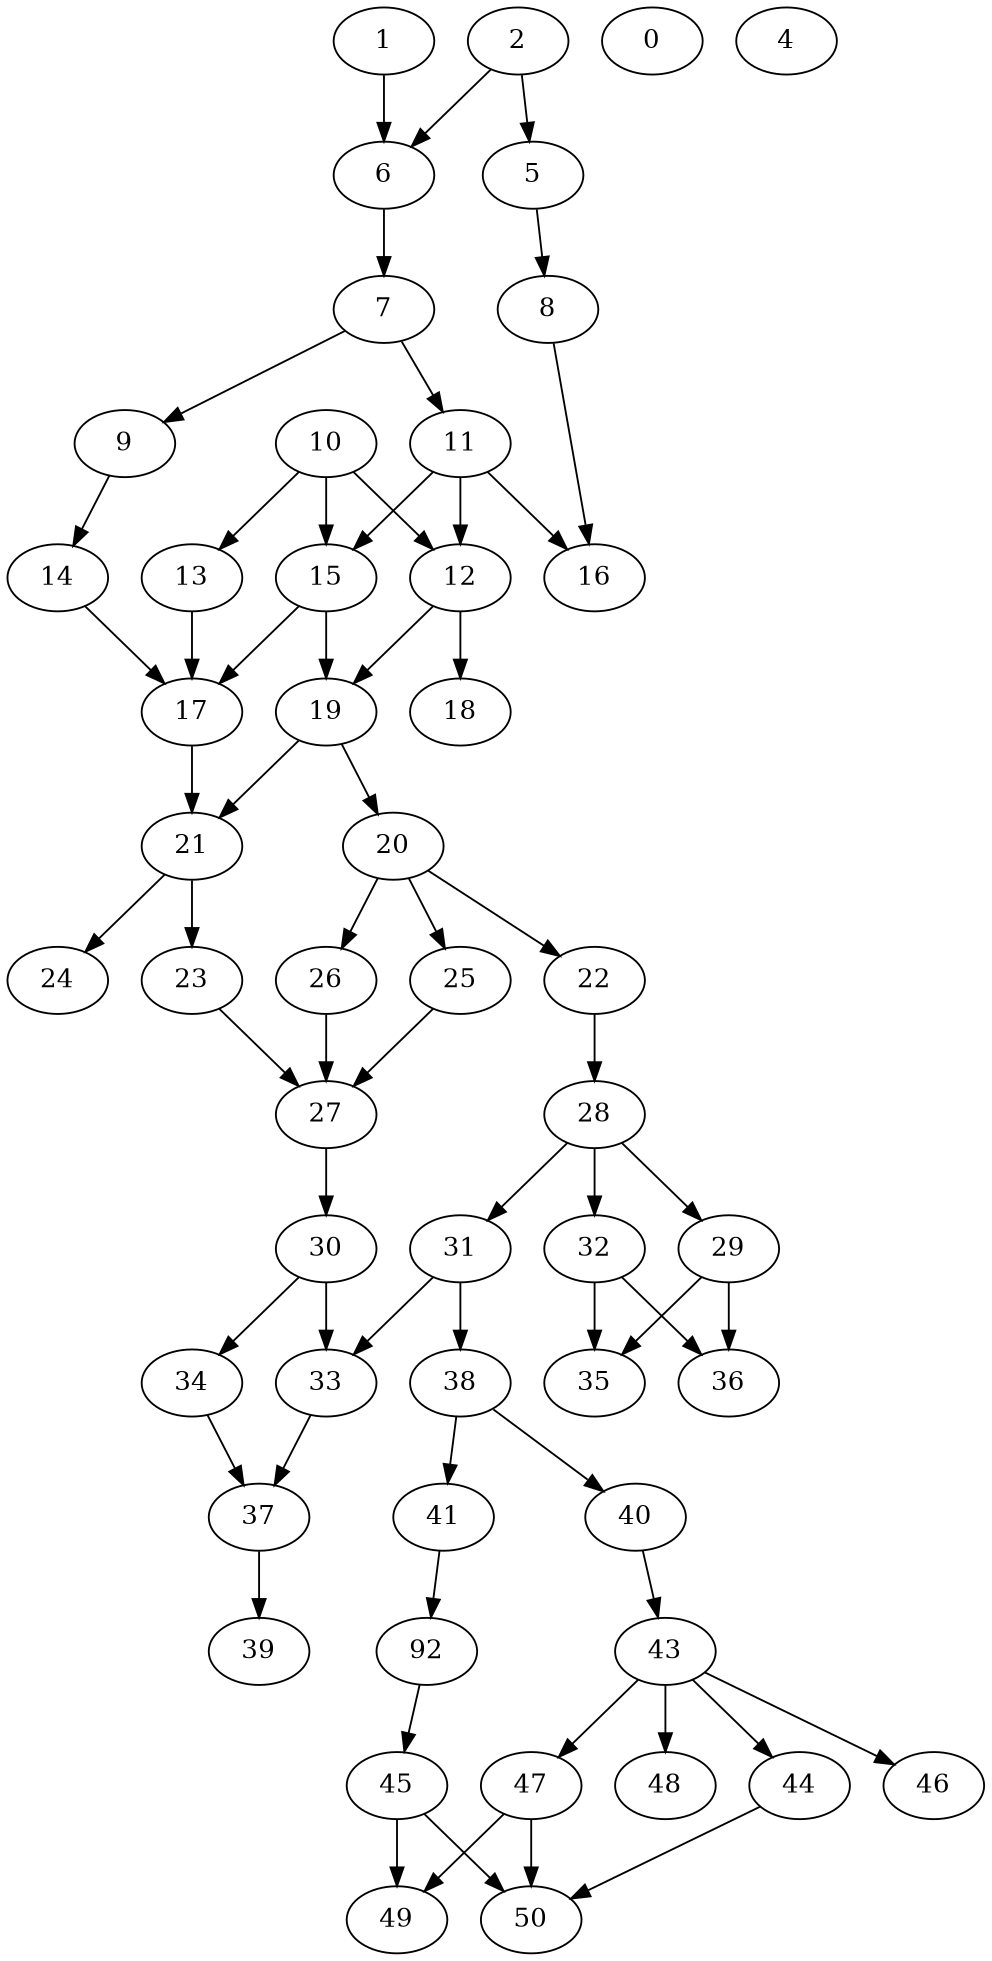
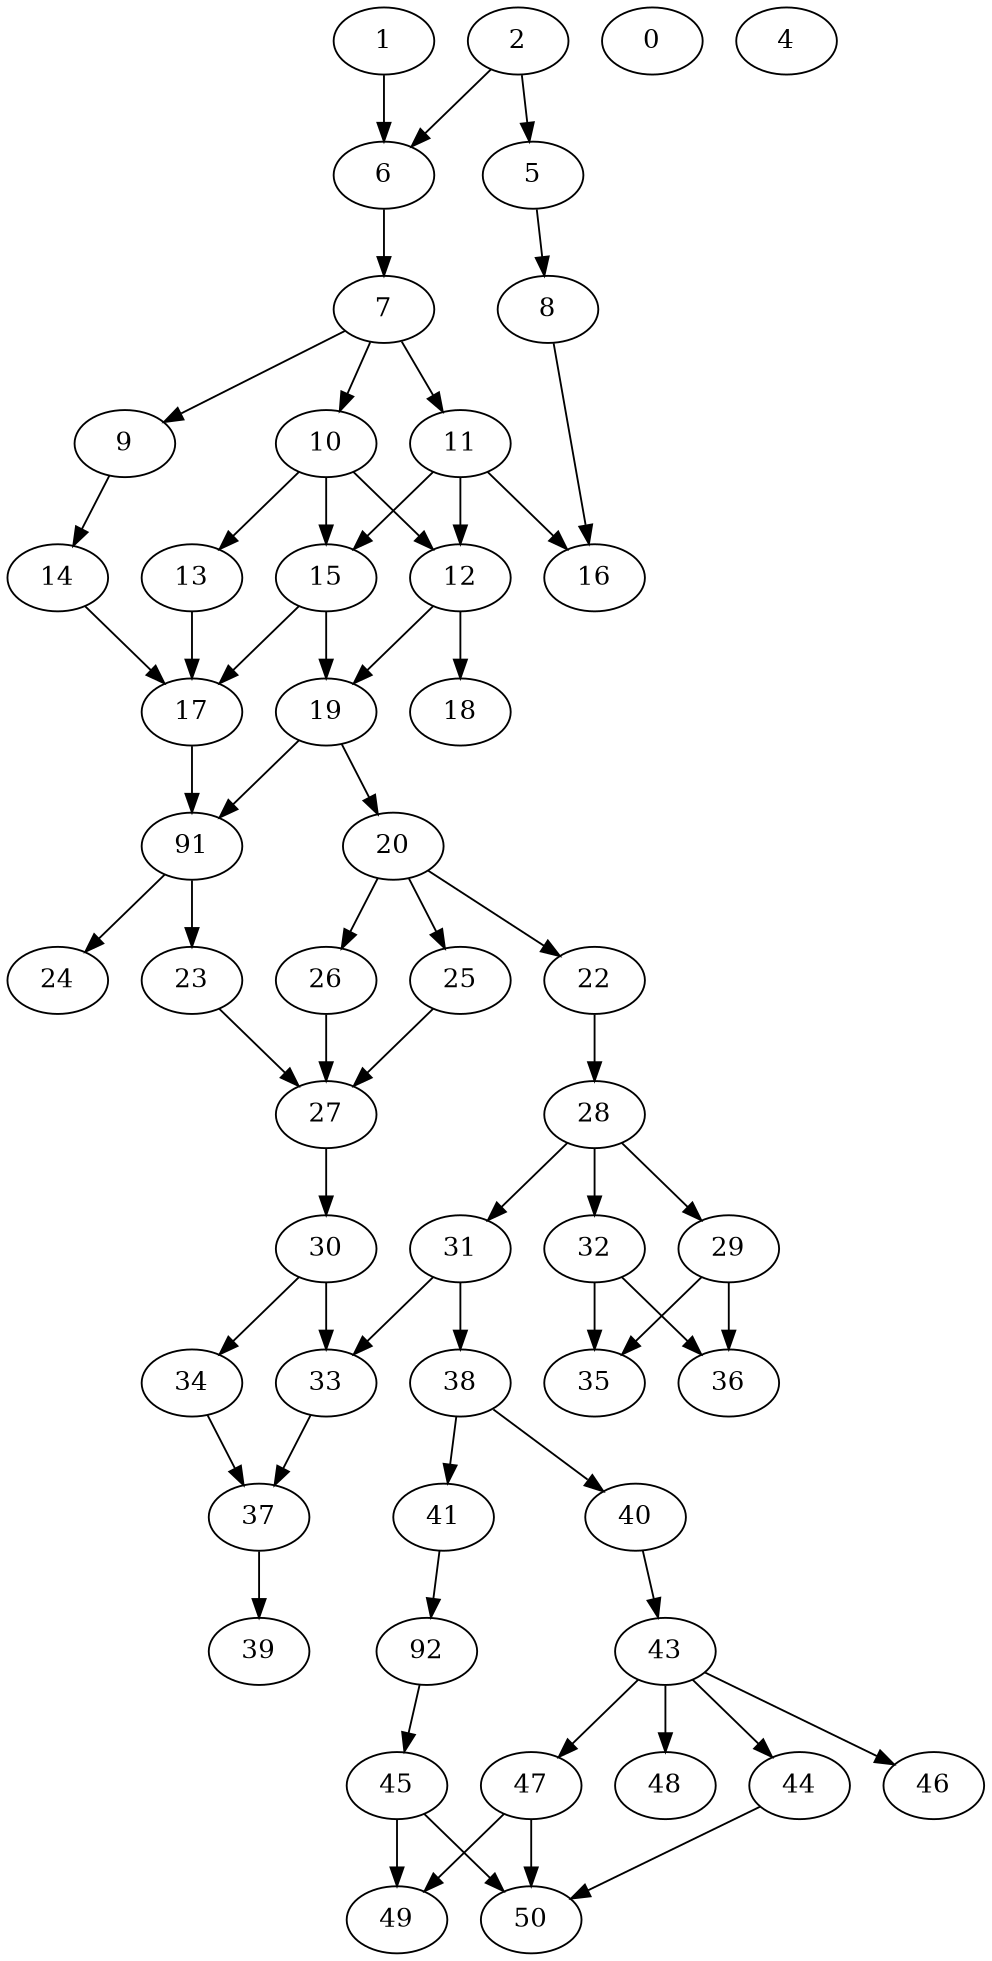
edge "7" -> "10": added
node "21": label "21" -> "91"
